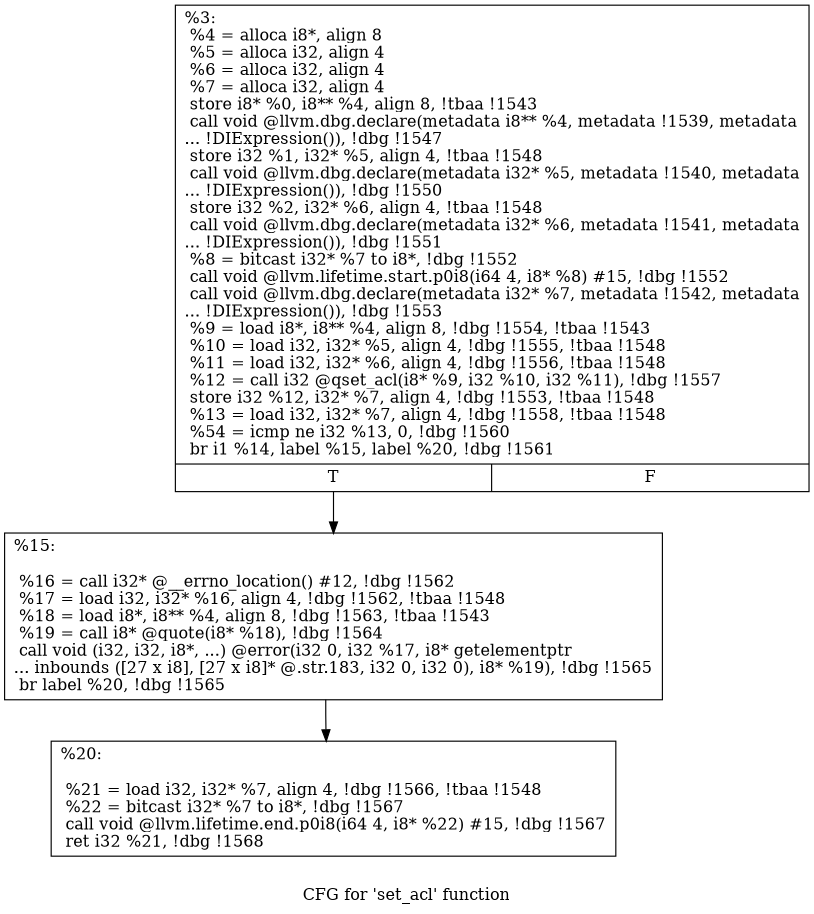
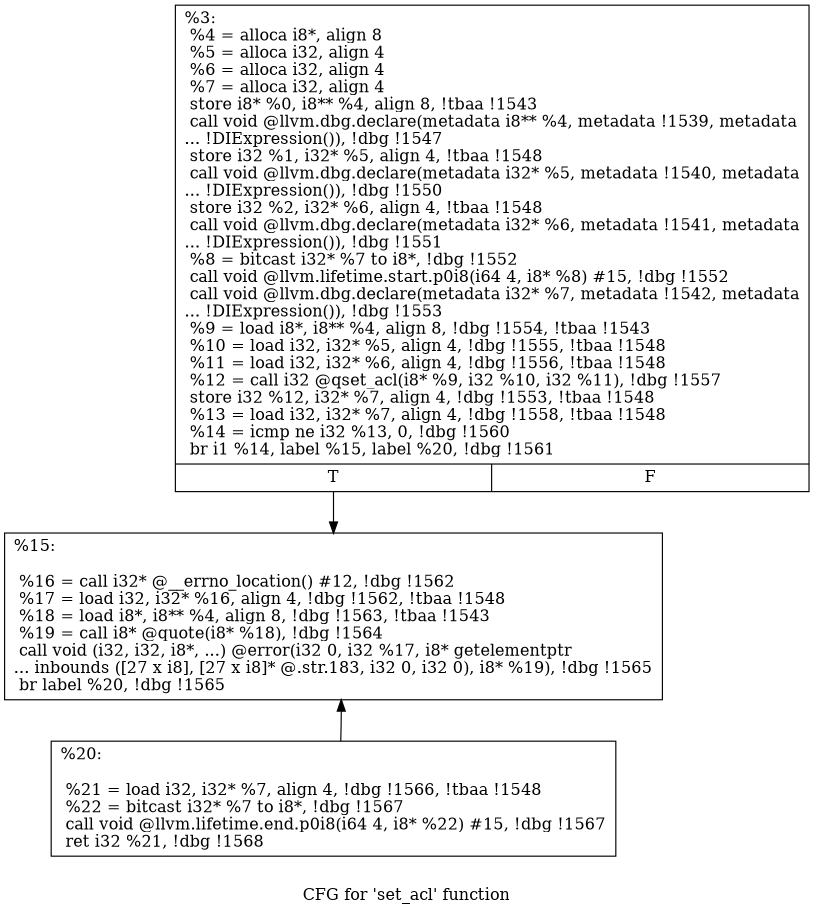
node "%3:": text "%54 = icmp ne i32 %13, 0, !dbg !1560" -> "%14 = icmp ne i32 %13, 0, !dbg !1560"
edge "%15:" -> "%20:": reversed
